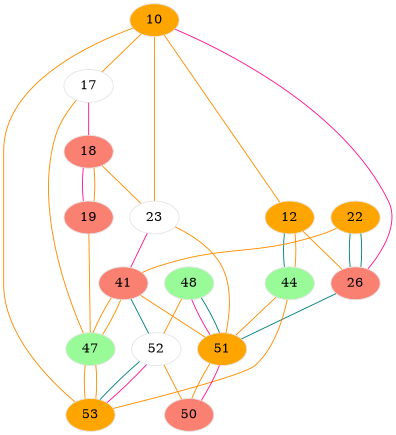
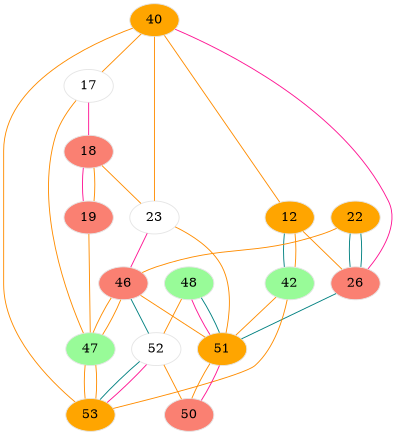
node "10": label "10" -> "40"
node "41": label "41" -> "46"
node "44": label "44" -> "42"
